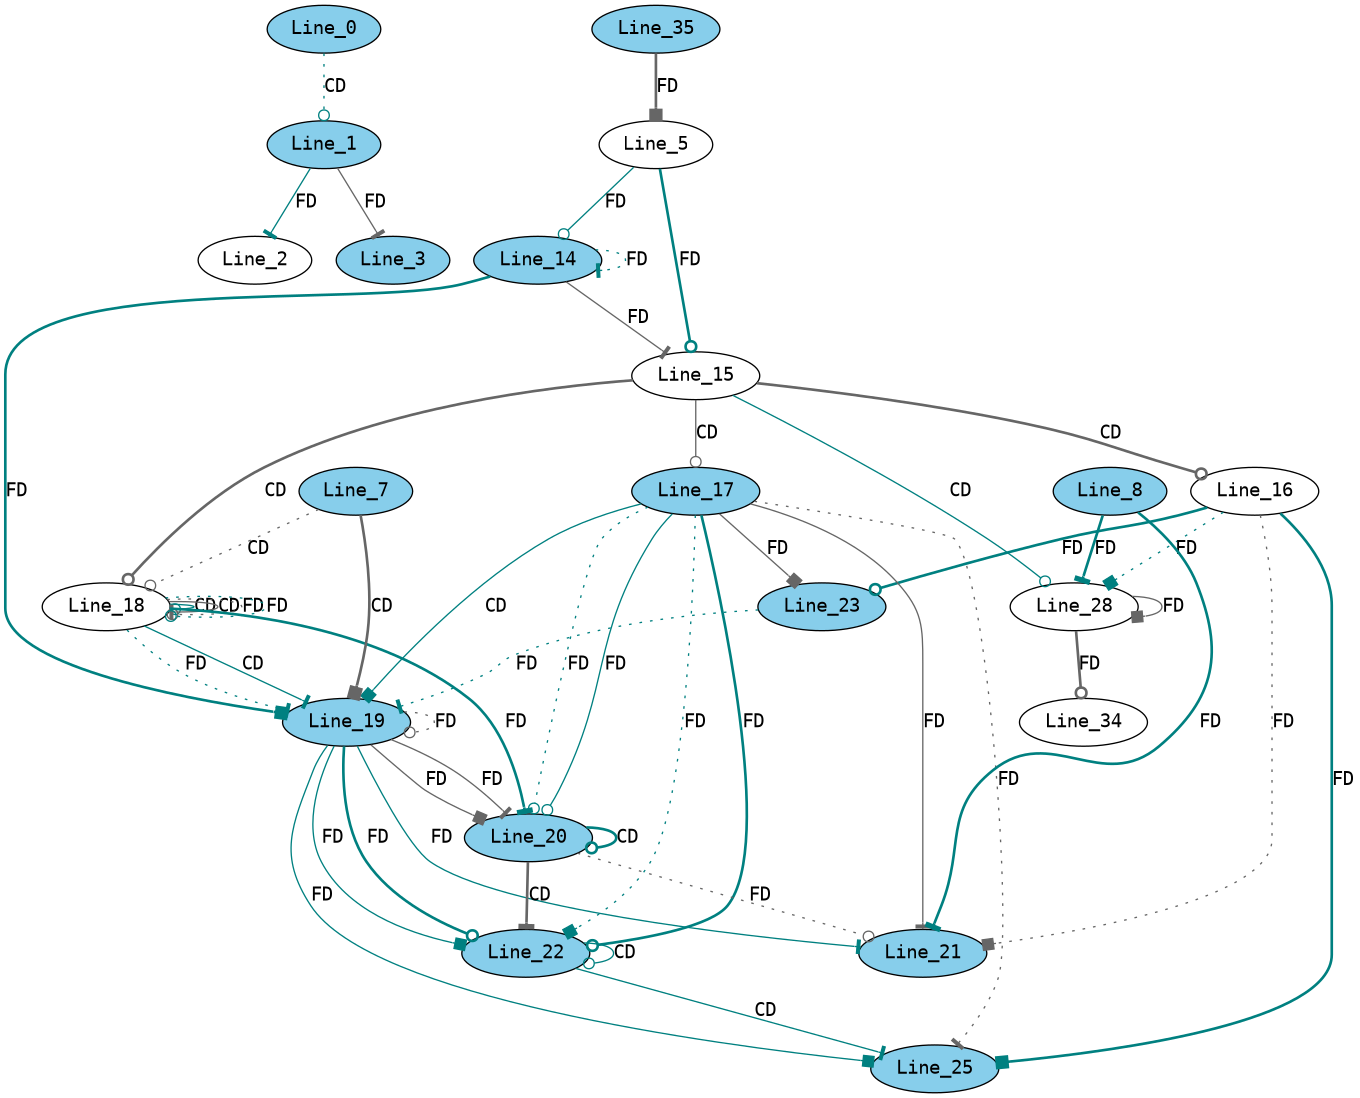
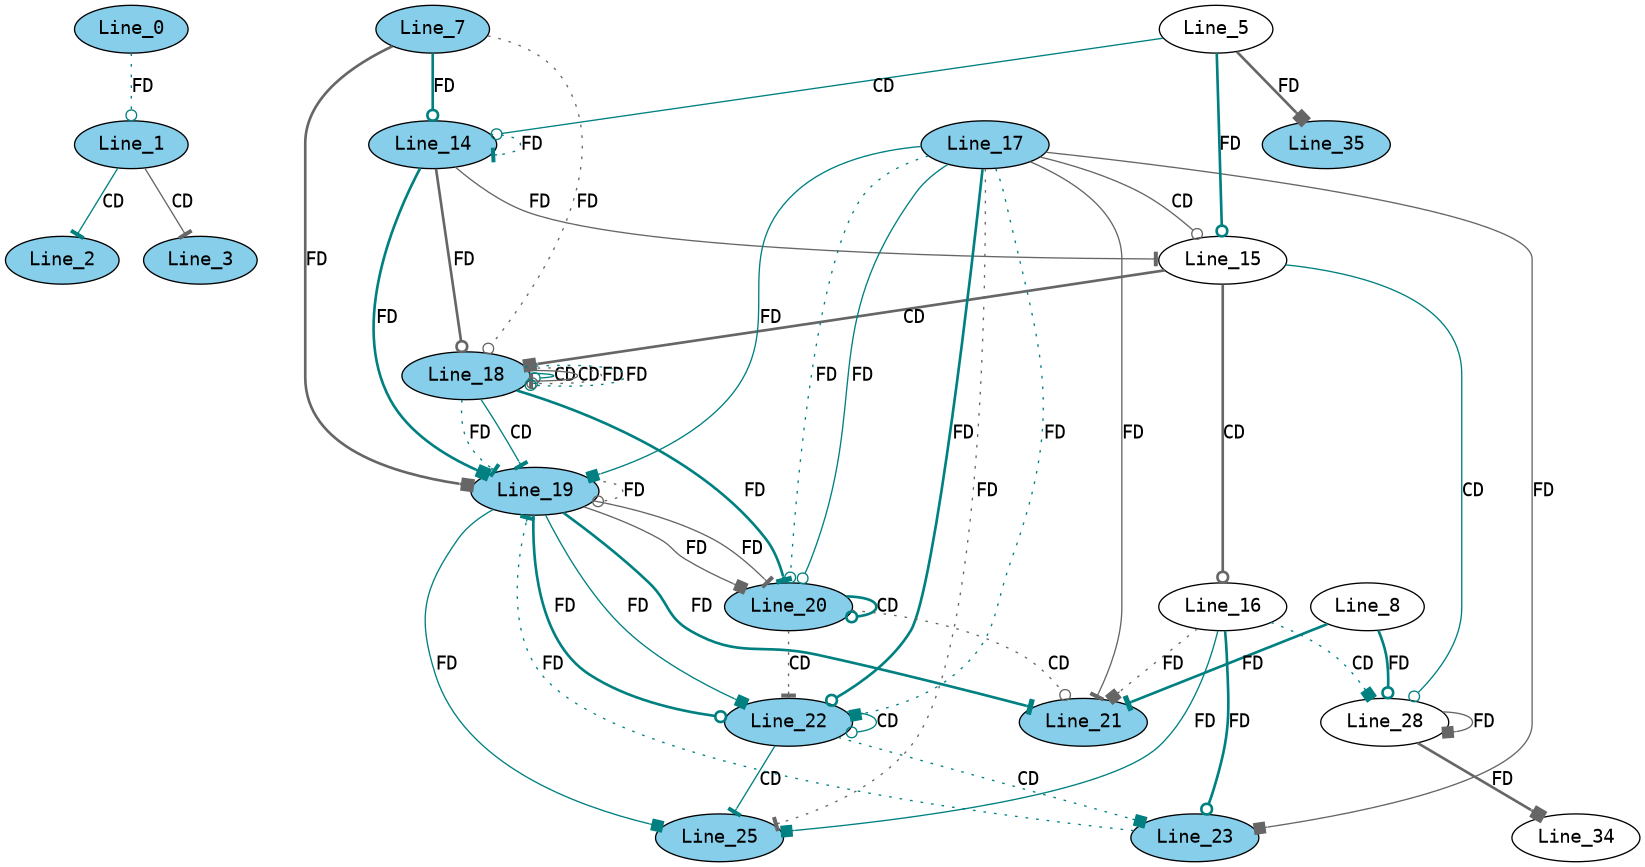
edge "Line_35" -> "Line_5": reversed
edge "Line_7" -> "Line_14": added, label "FD"
edge "Line_0" -> "Line_1": label "CD" -> "FD"
edge "Line_1" -> "Line_2": label "FD" -> "CD"
edge "Line_1" -> "Line_3": label "FD" -> "CD"
edge "Line_5" -> "Line_14": label "FD" -> "CD"
edge "Line_14" -> "Line_18": added, label "FD"
node "Line_2": fillcolor white -> skyblue
edge "Line_15" -> "Line_17": reversed
edge "Line_15" -> "Line_18": arrowhead odot -> box
node "Line_8": fillcolor skyblue -> white
edge "Line_8" -> "Line_28": arrowhead tee -> odot
edge "Line_7" -> "Line_18": label "CD" -> "FD"
edge "Line_16" -> "Line_28": label "FD" -> "CD"
node "Line_18": fillcolor white -> skyblue
edge "Line_7" -> "Line_19": label "CD" -> "FD"
edge "Line_17" -> "Line_19": label "CD" -> "FD"
edge "Line_28" -> "Line_34": arrowhead odot -> box
edge "Line_22" -> "Line_23": added, label "CD"
edge "Line_20" -> "Line_22": style bold -> dotted
edge "Line_20" -> "Line_21": label "FD" -> "CD"
edge "Line_16" -> "Line_25": style bold -> solid
edge "Line_19" -> "Line_21": style solid -> bold
